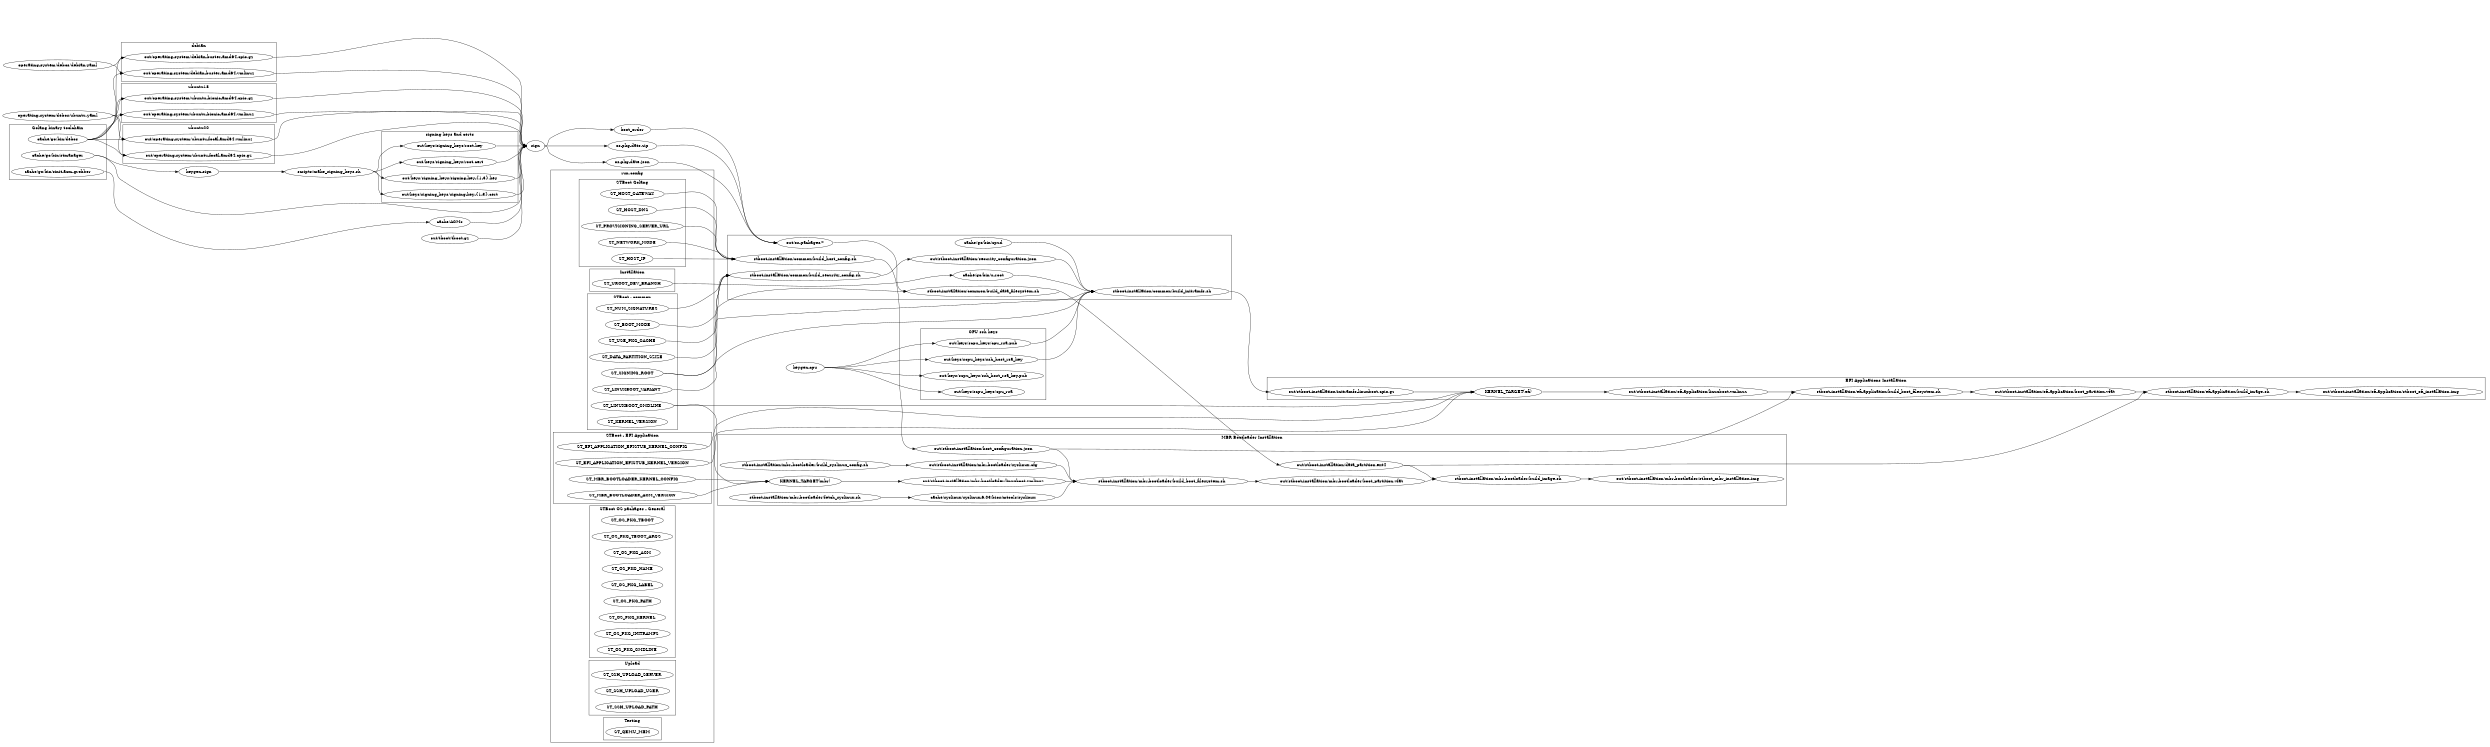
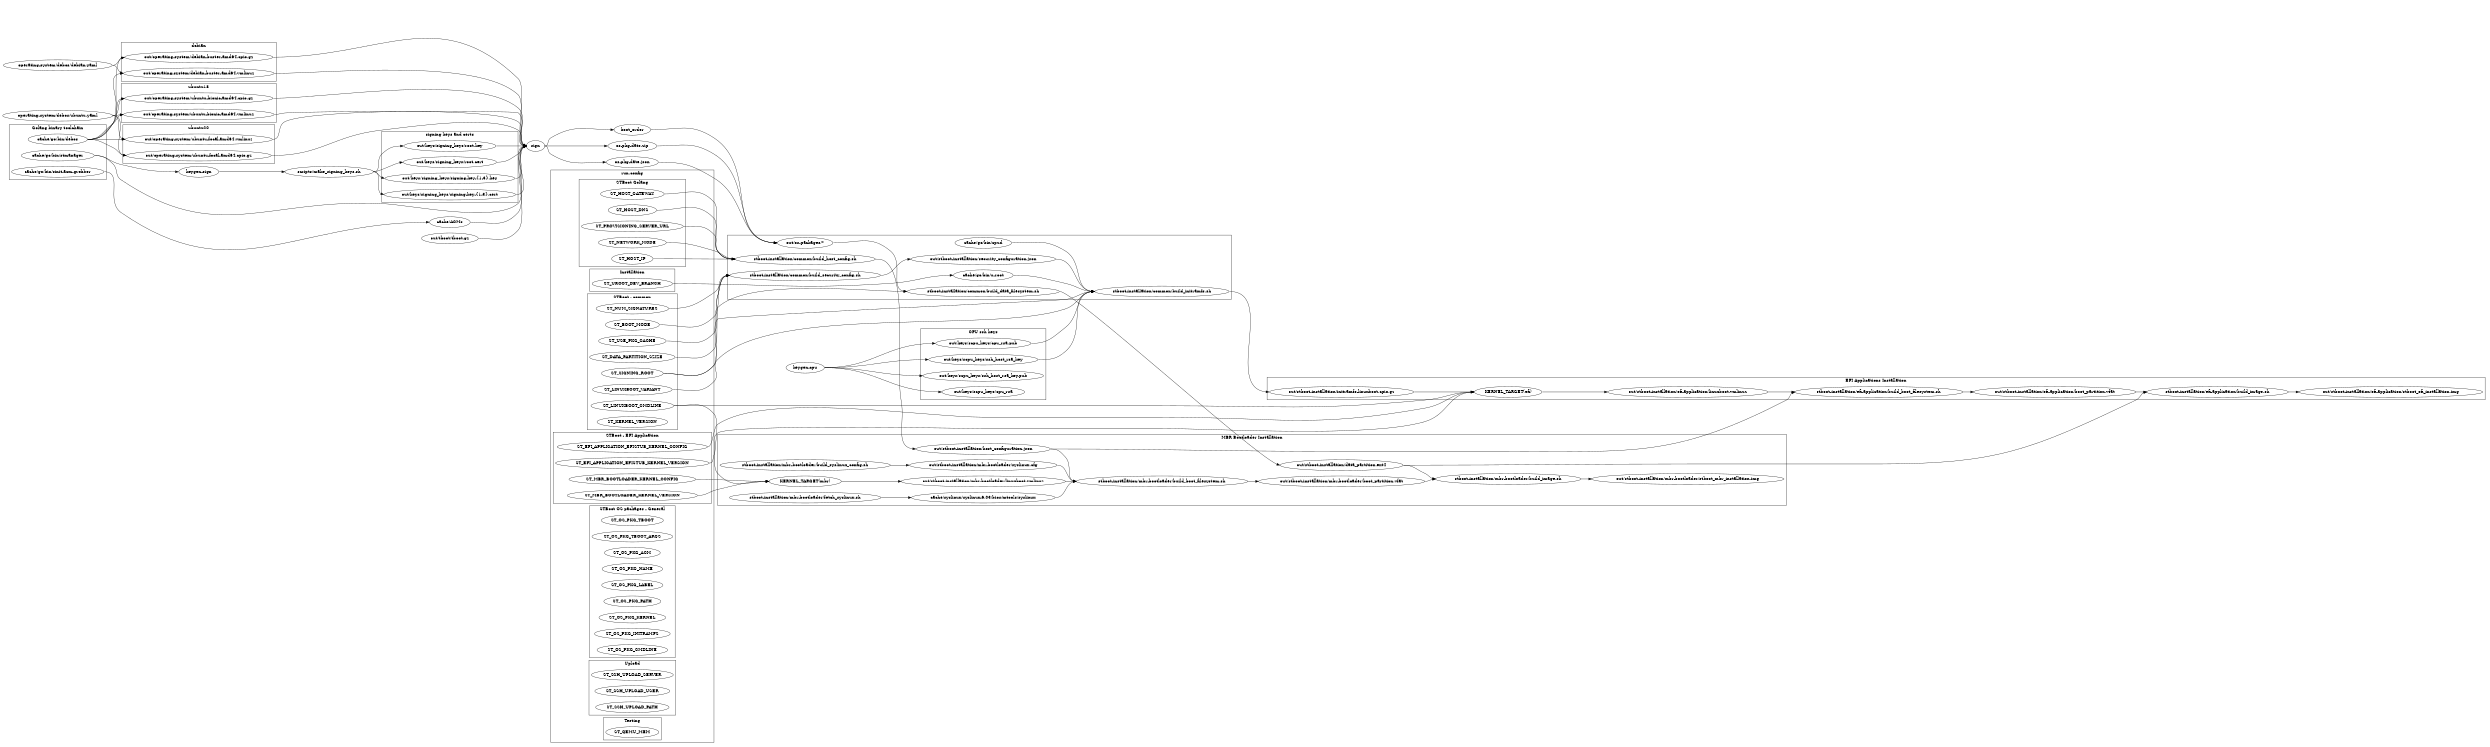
node "ST_MBR_BOOTLOADER_ACM_VERSION": label "ST_MBR_BOOTLOADER_ACM_VERSION" -> "ST_MBR_BOOTLOADER_KERNEL_VERSION"
